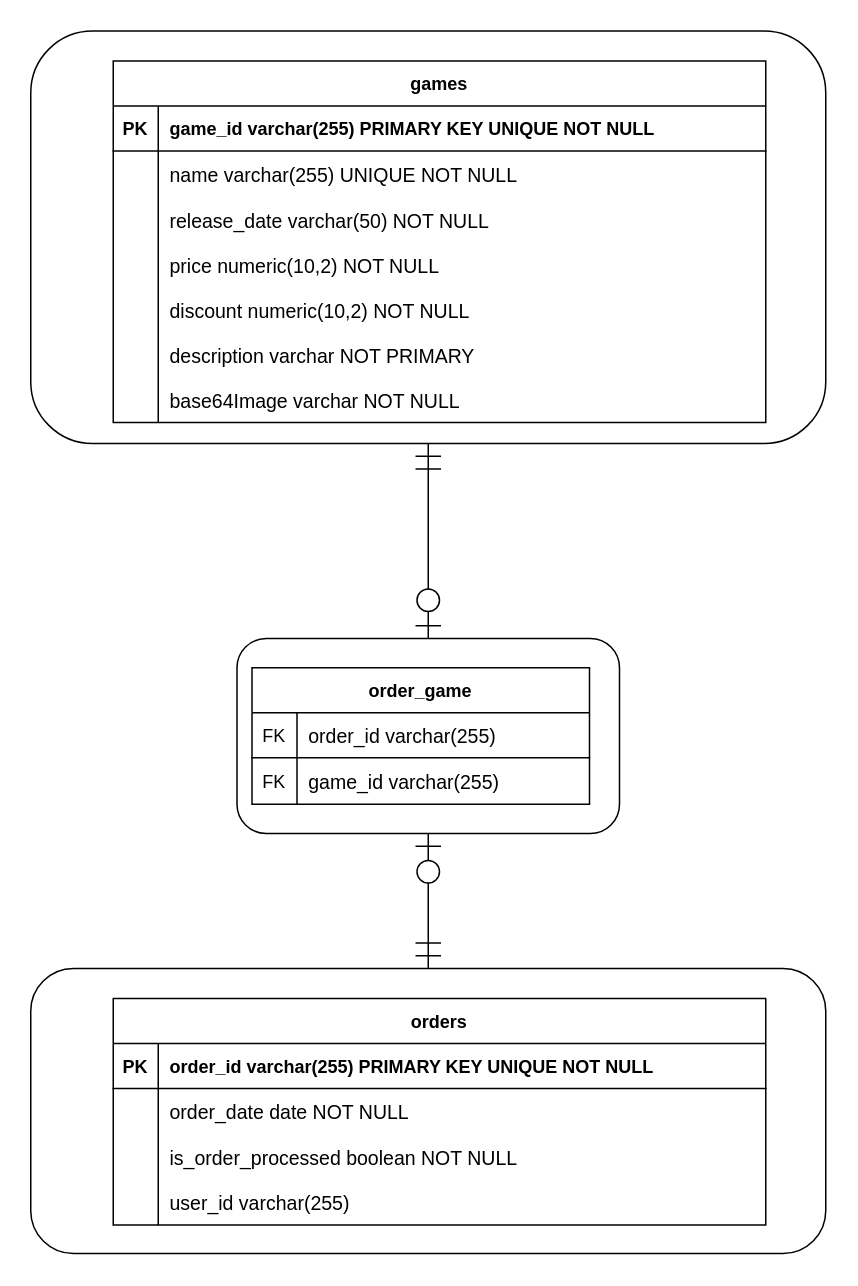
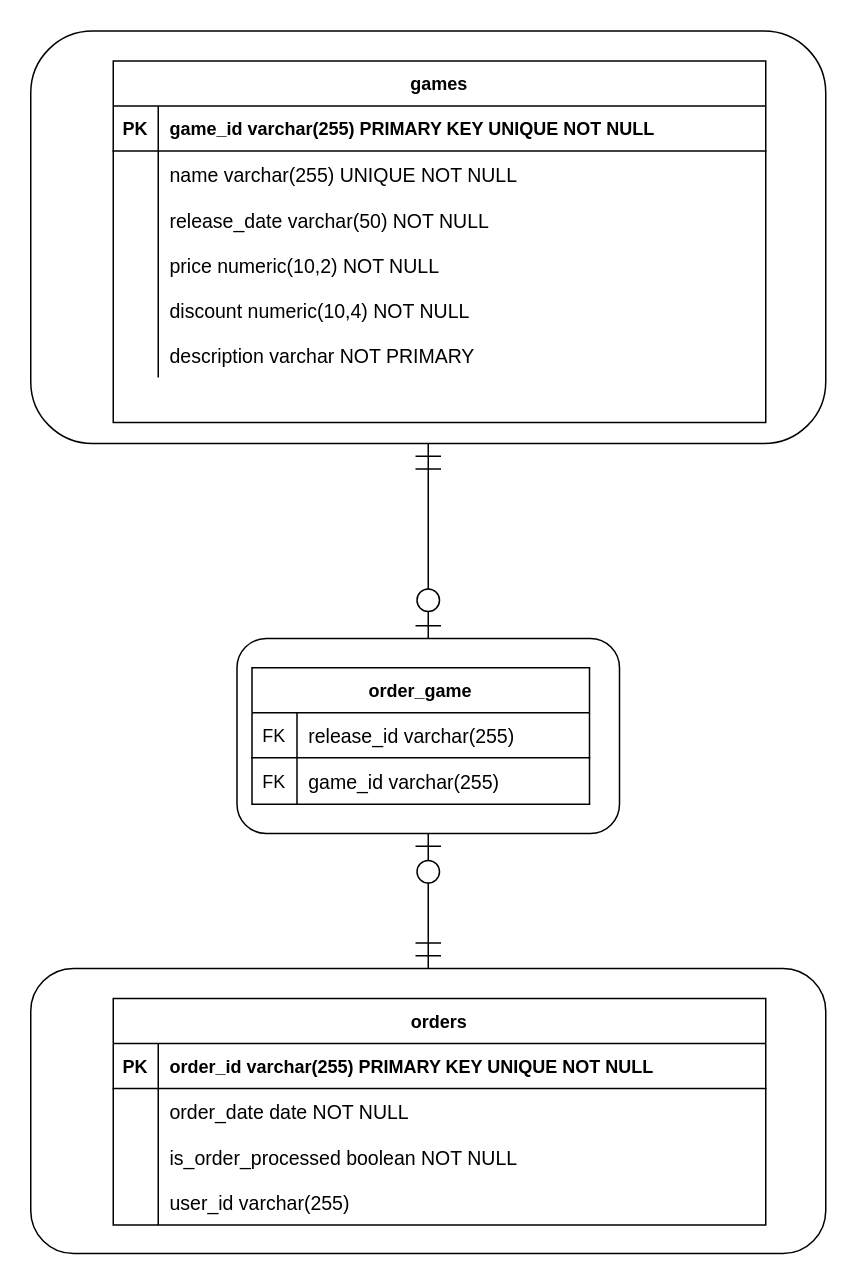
node "discount numeric(10,2) NOT NULL": label "discount numeric(10,2) NOT NULL" -> "discount numeric(10,4) NOT NULL"
node "base64Image varchar NOT NULL": removed
node "order_id varchar(255)": label "order_id varchar(255)" -> "release_id varchar(255)"
